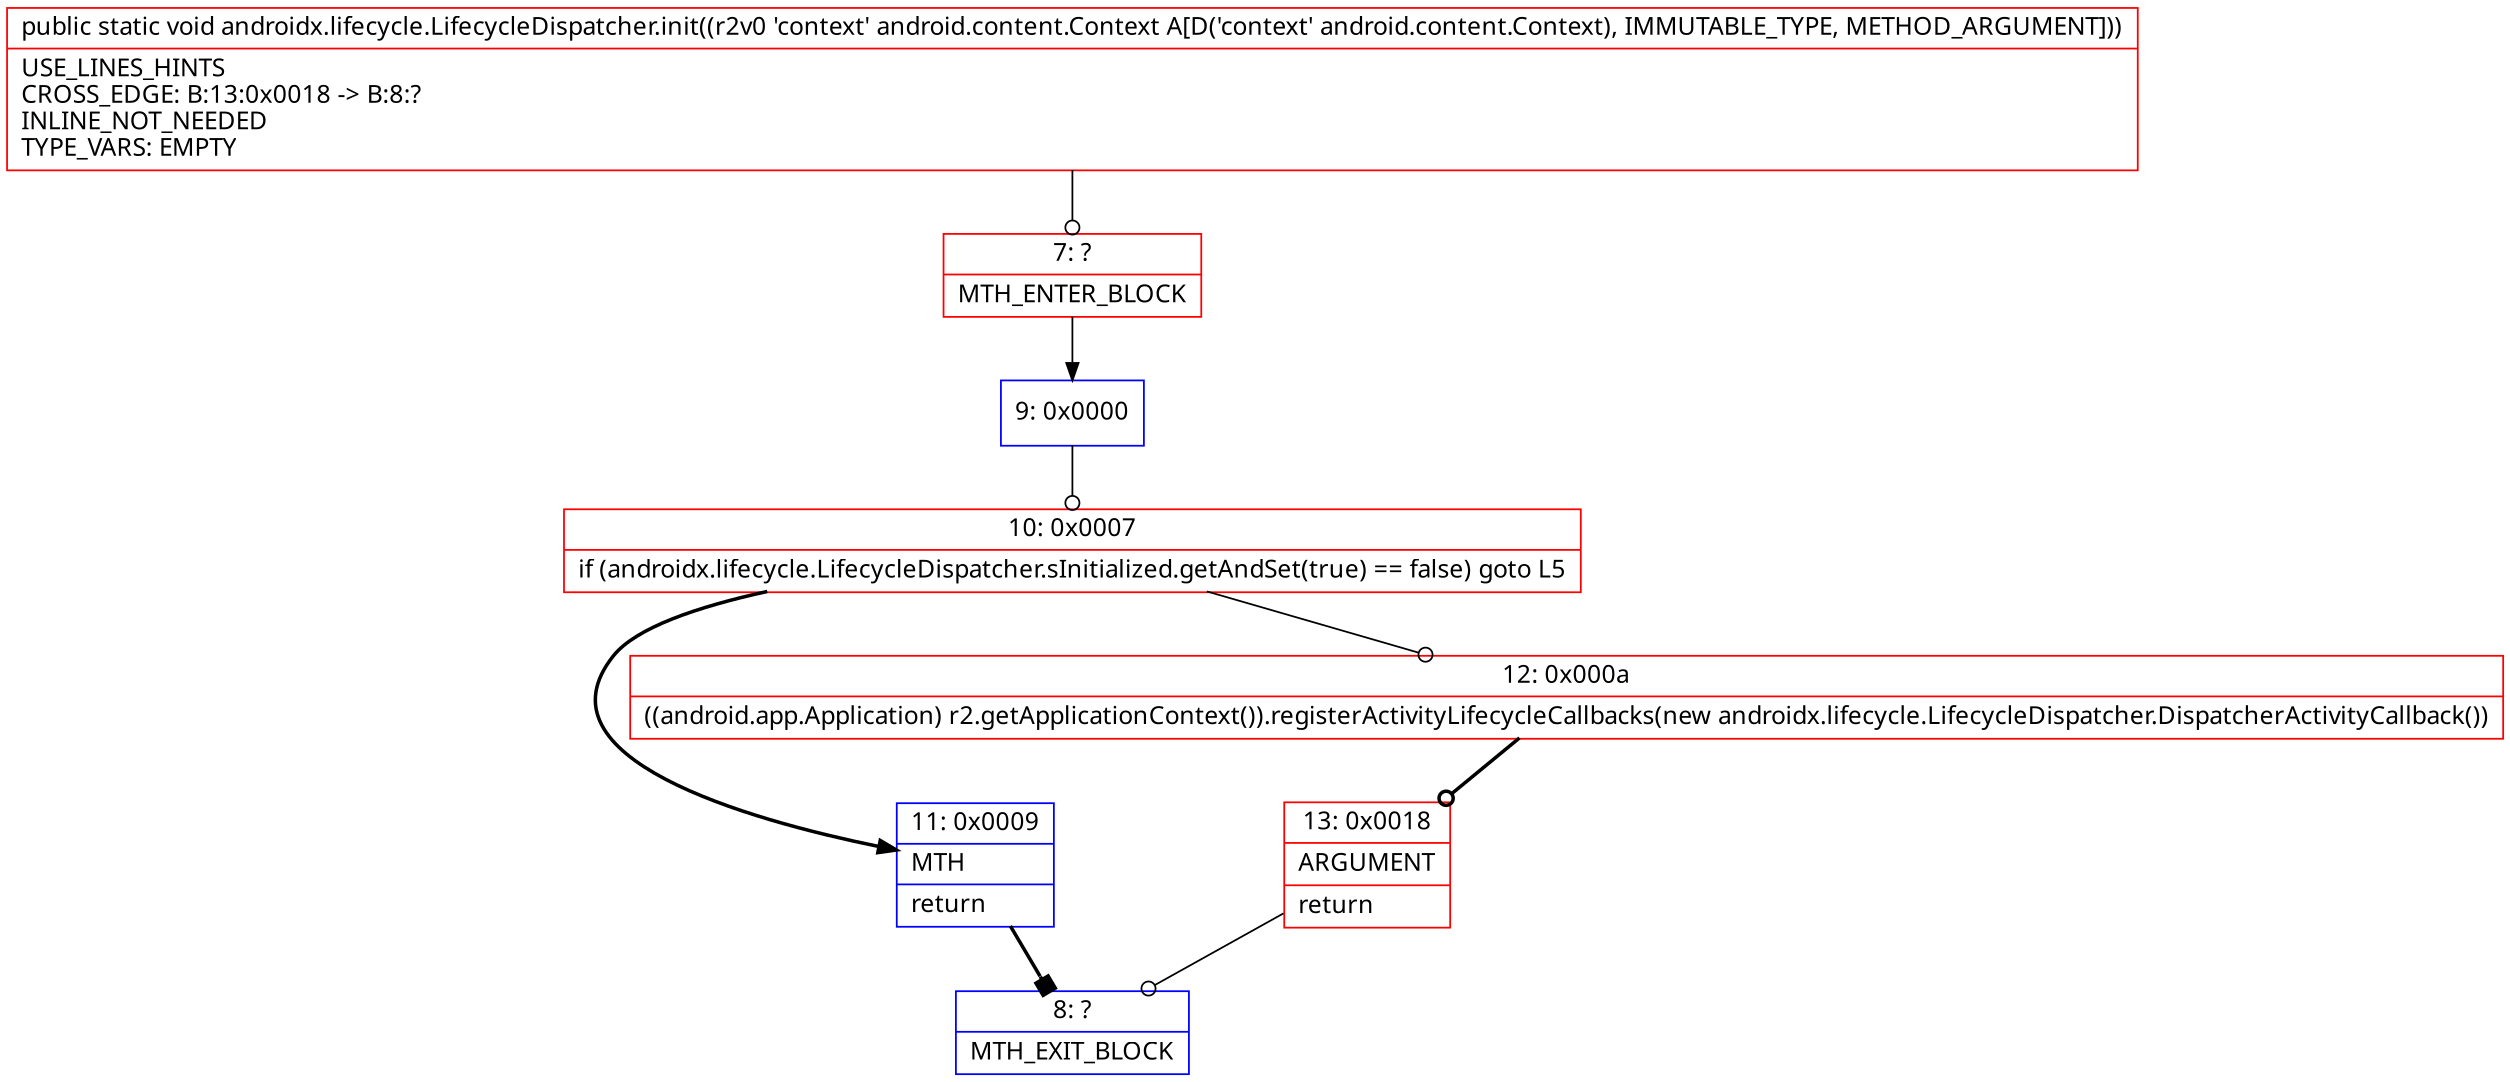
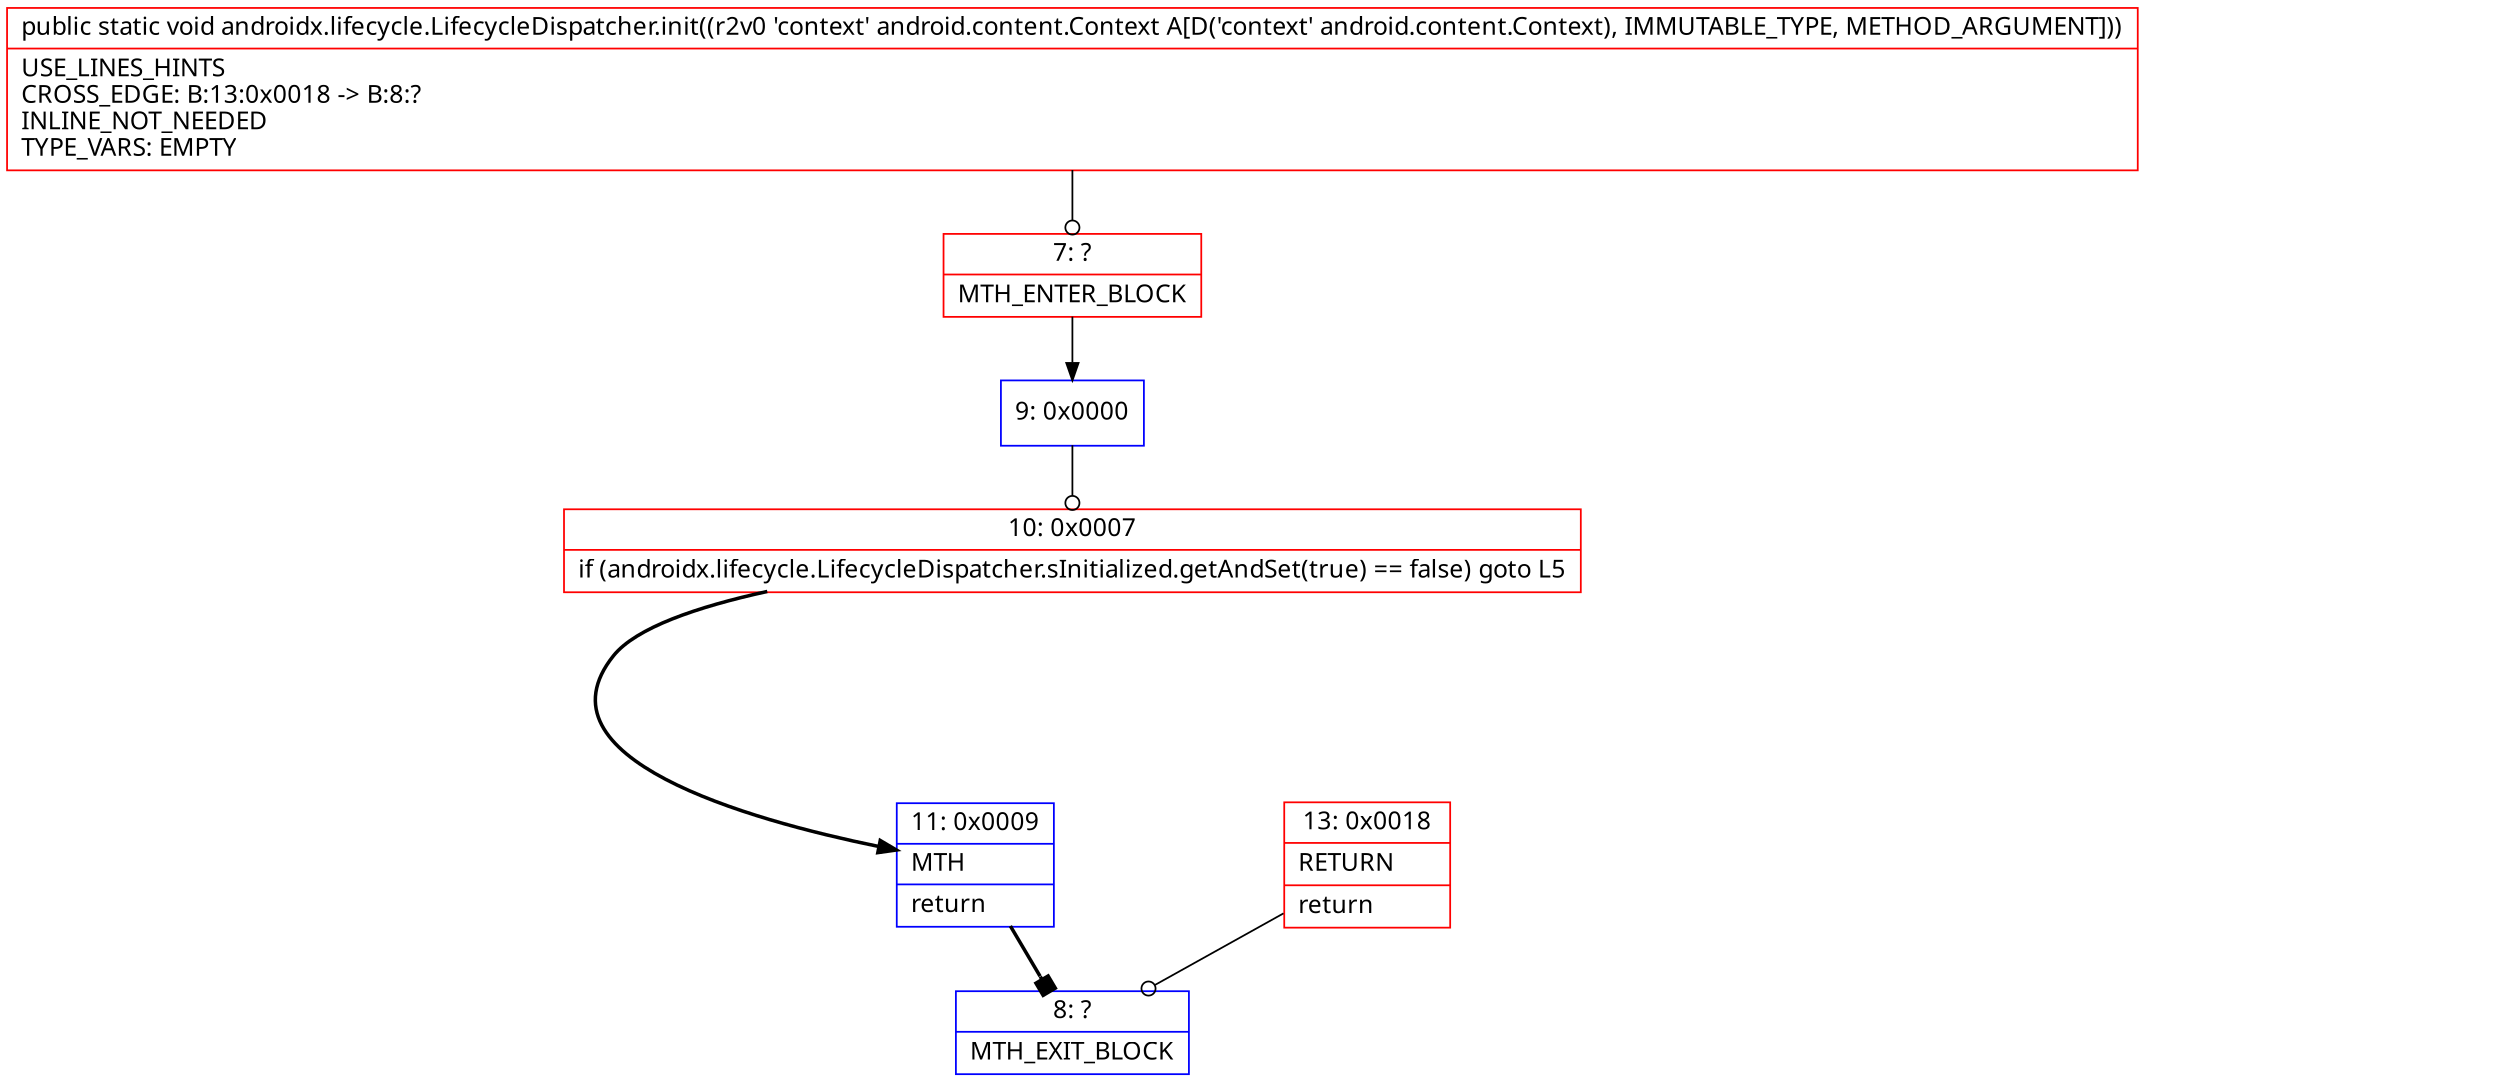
node "12: 0x000a": removed
node "13: 0x0018": text "ARGUMENT" -> "RETURN"
